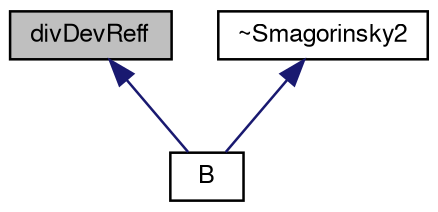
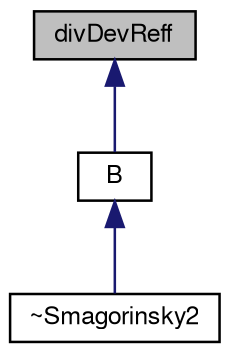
edge "B" -> "~Smagorinsky2": reversed
